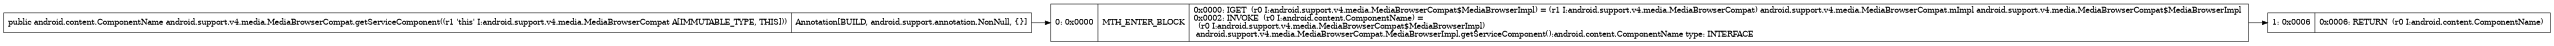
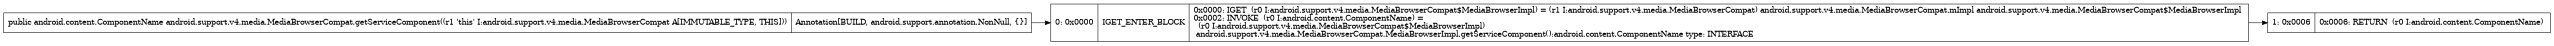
node "0: 0x0000": text "MTH_ENTER_BLOCK" -> "IGET_ENTER_BLOCK"
